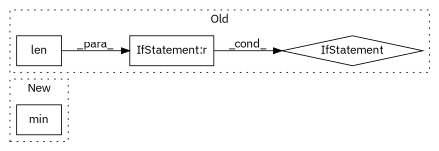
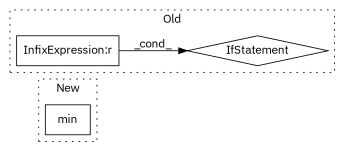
node "len": removed
node "IfStatement:r": label "IfStatement:r" -> "InfixExpression:r"
